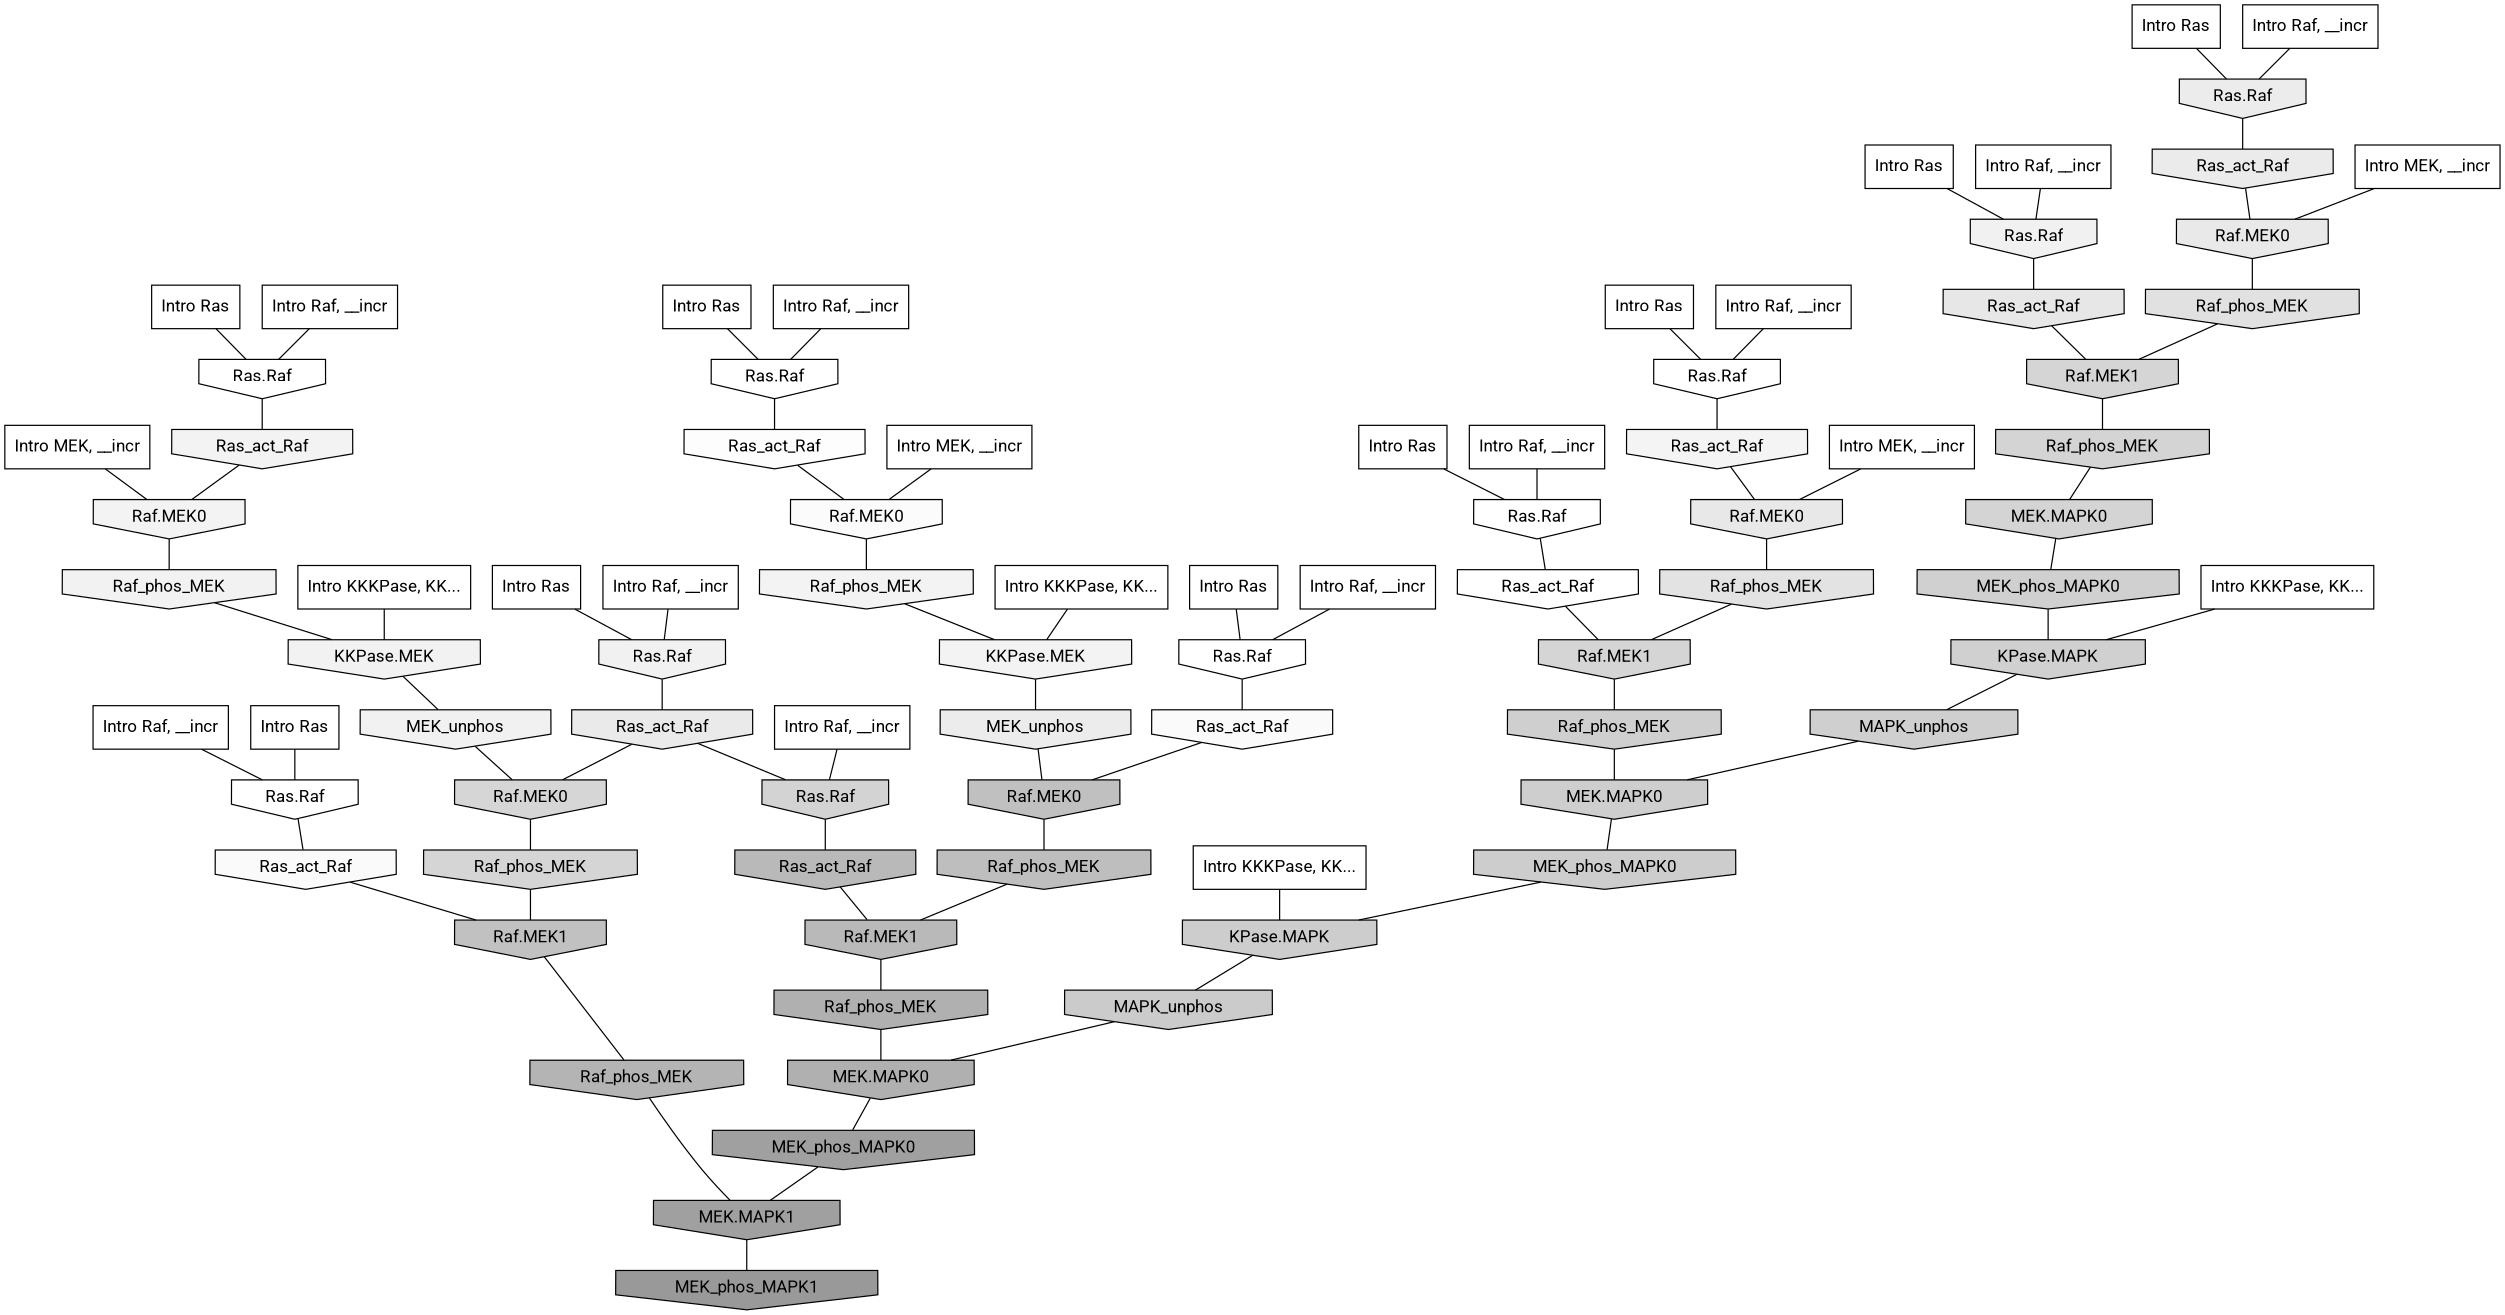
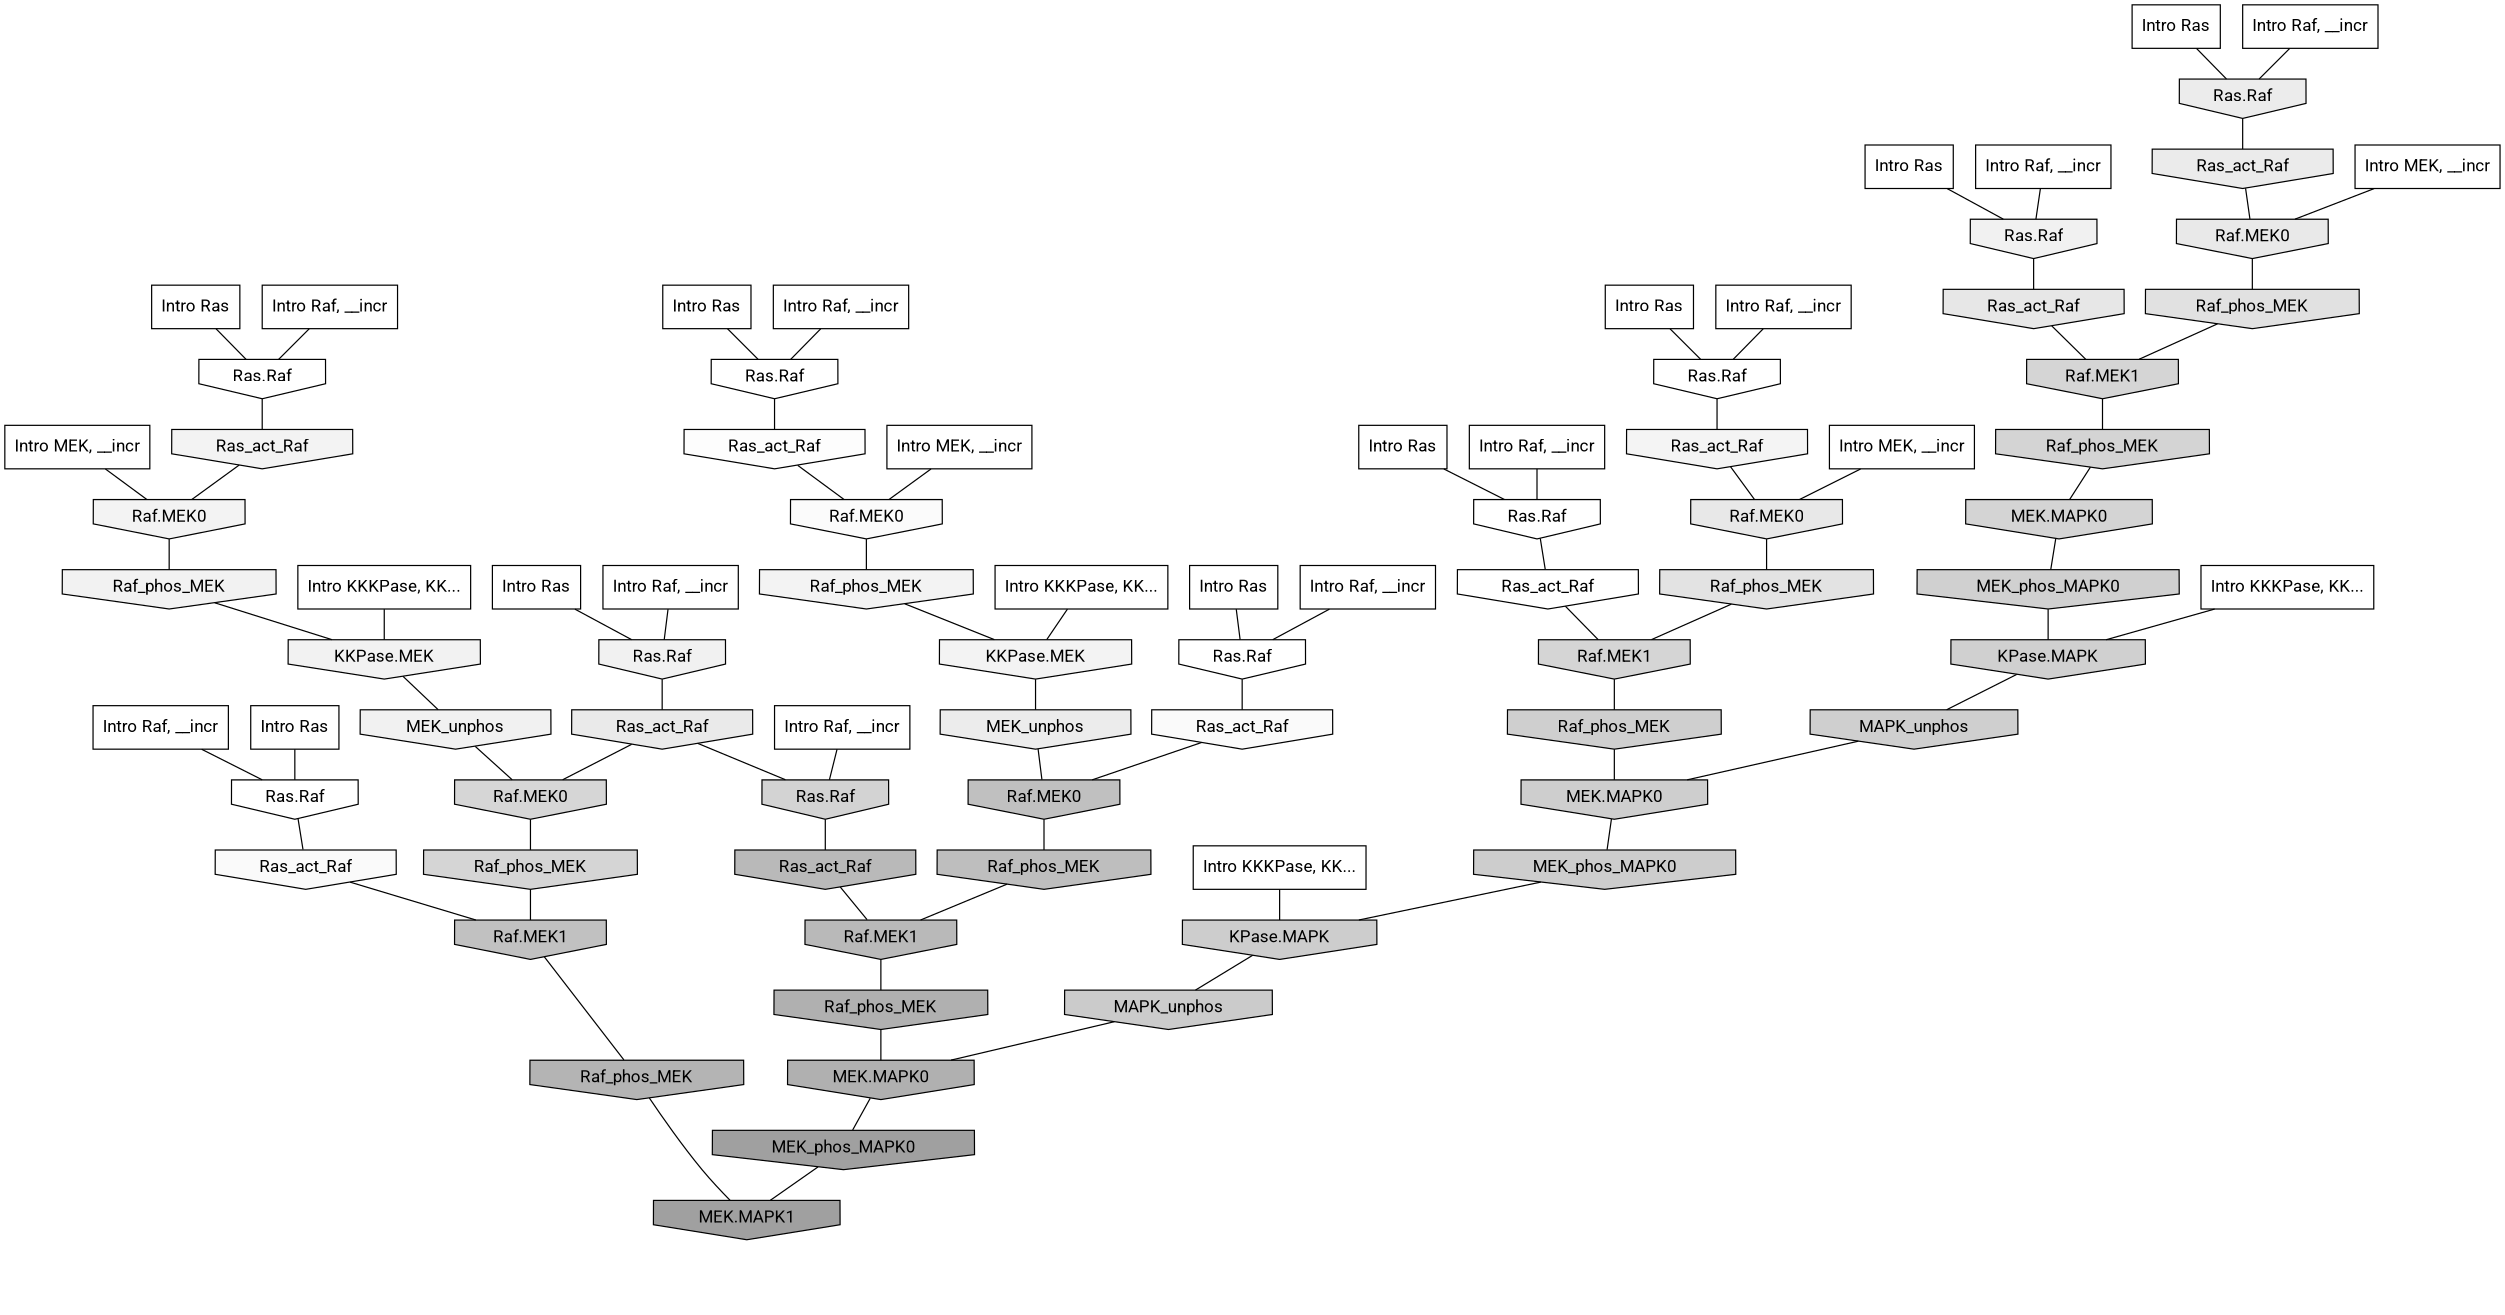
node "MEK_phos_MAPK1": removed
